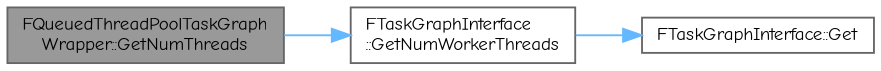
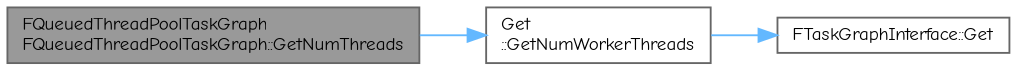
node "FQueuedThreadPoolTaskGraph Wrapper::GetNumThreads": label "FQueuedThreadPoolTaskGraph Wrapper::GetNumThreads" -> "FQueuedThreadPoolTaskGraph FQueuedThreadPoolTaskGraph::GetNumThreads"
node "FTaskGraphInterface ::GetNumWorkerThreads": label "FTaskGraphInterface ::GetNumWorkerThreads" -> "Get ::GetNumWorkerThreads"
